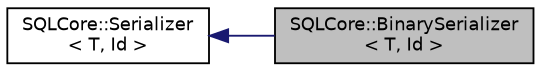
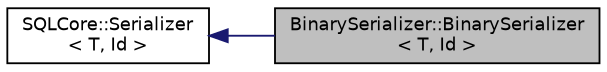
node "SQLCore::BinarySerializer < T, Id >": label "SQLCore::BinarySerializer < T, Id >" -> "BinarySerializer::BinarySerializer < T, Id >"
